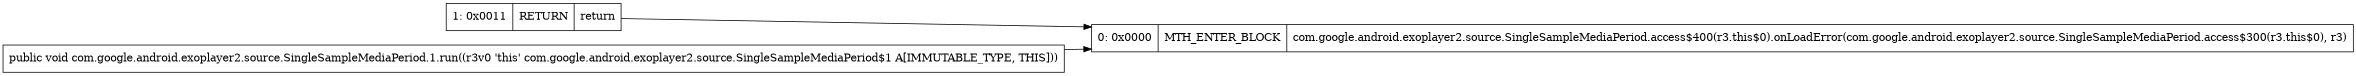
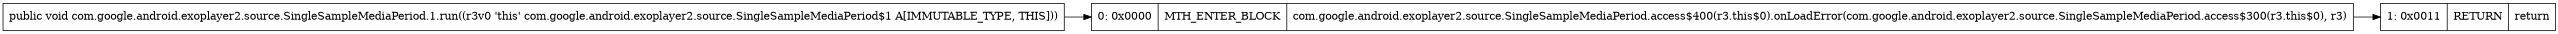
edge "1: 0x0011" -> "0: 0x0000": reversed
